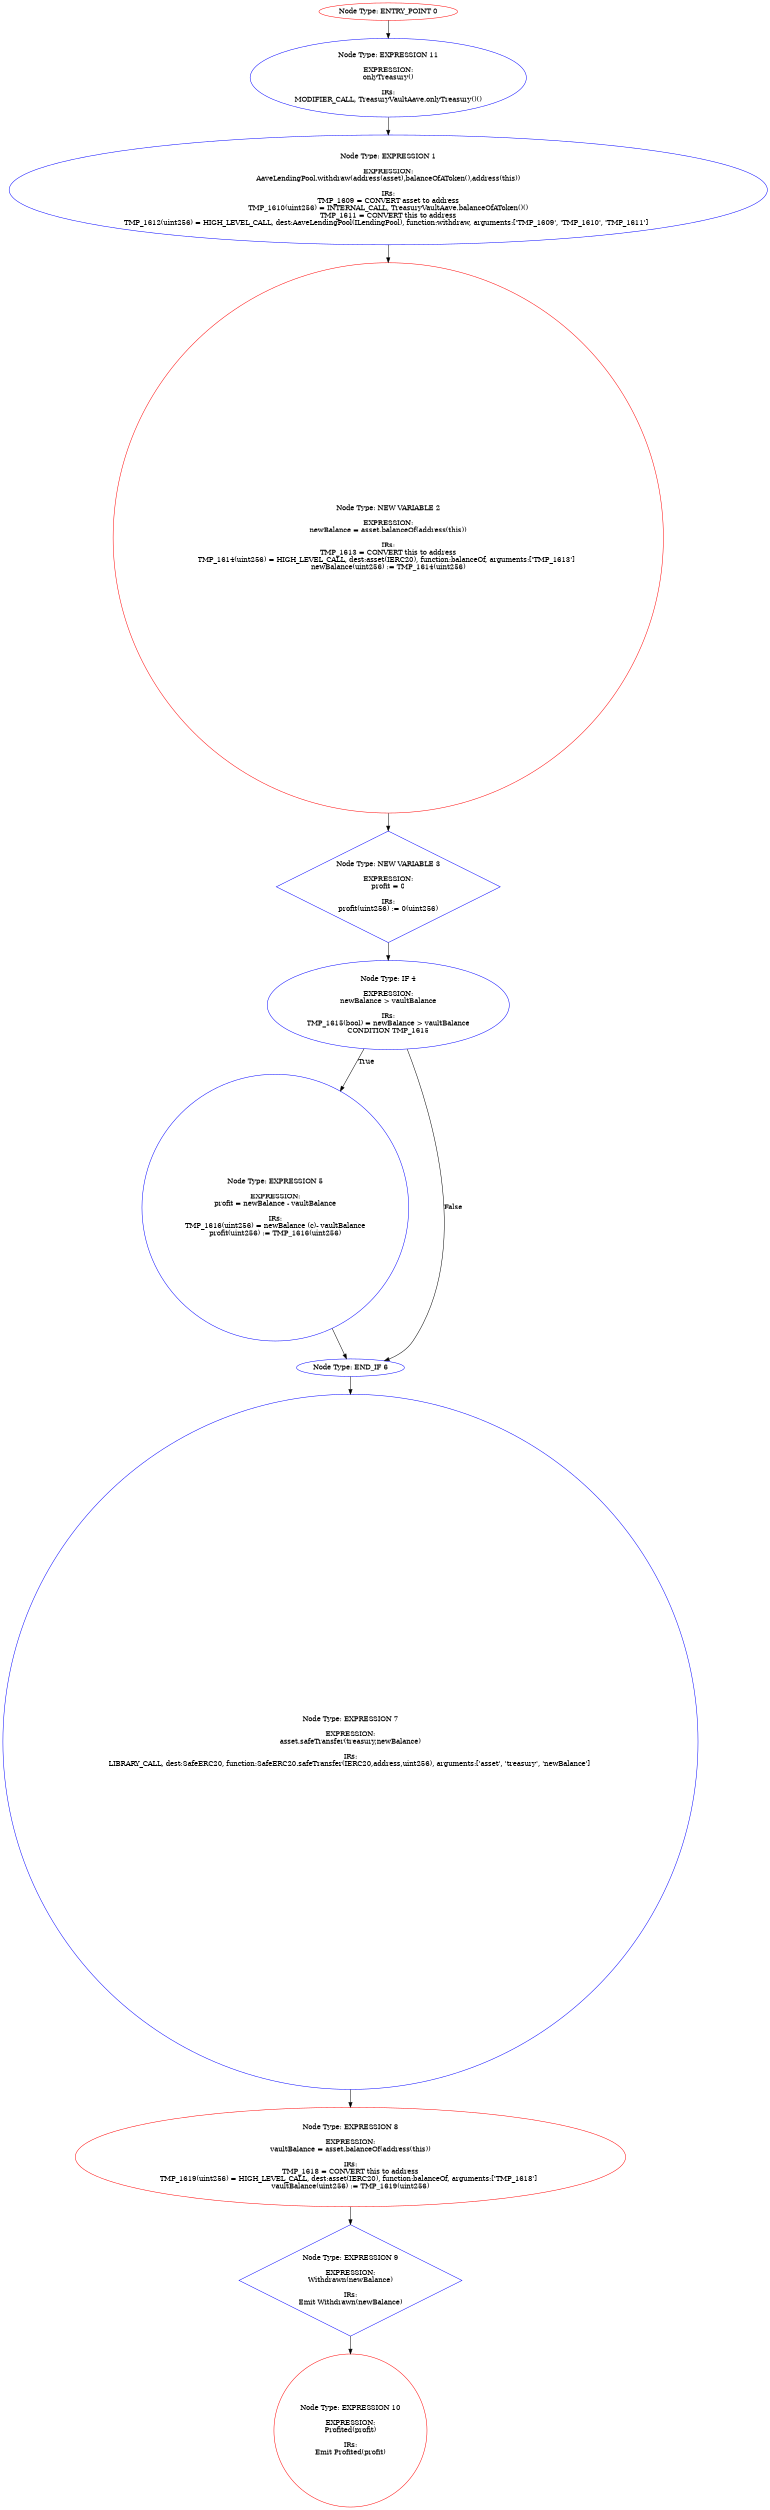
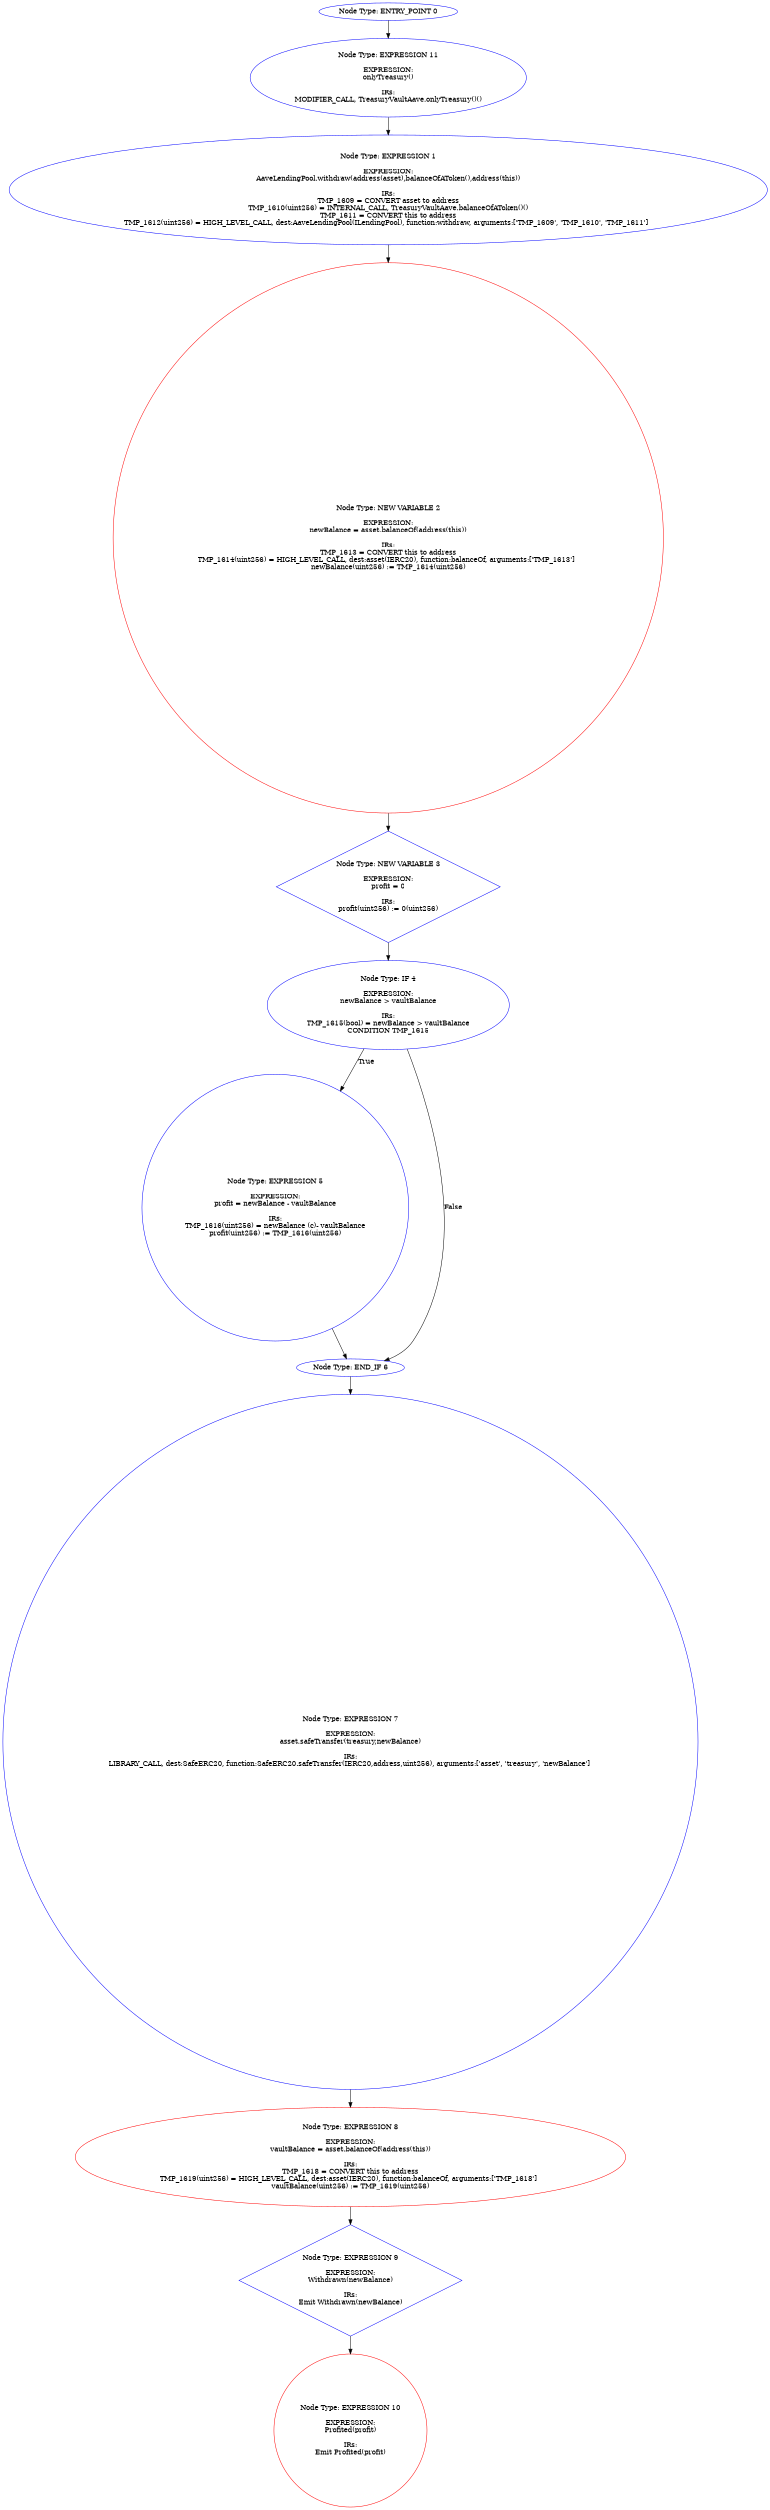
node "Node Type: ENTRY_POINT 0": color red -> blue
